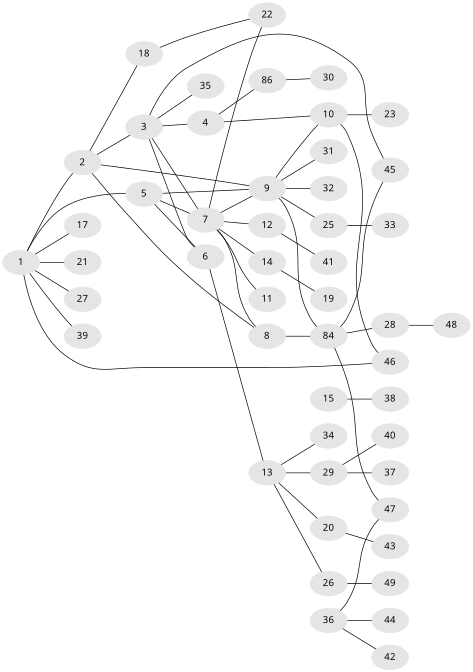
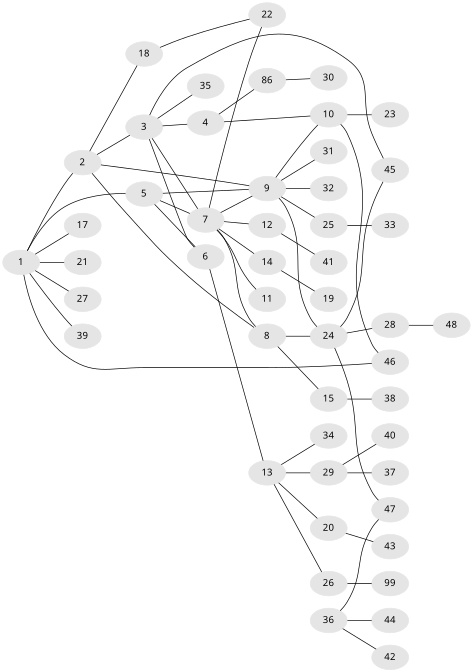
node "84": label "84" -> "24"
edge "8" -- "15": added
node "49": label "49" -> "99"
